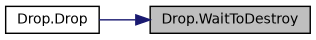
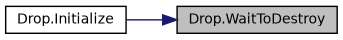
node "Drop.Drop": label "Drop.Drop" -> "Drop.Initialize"
